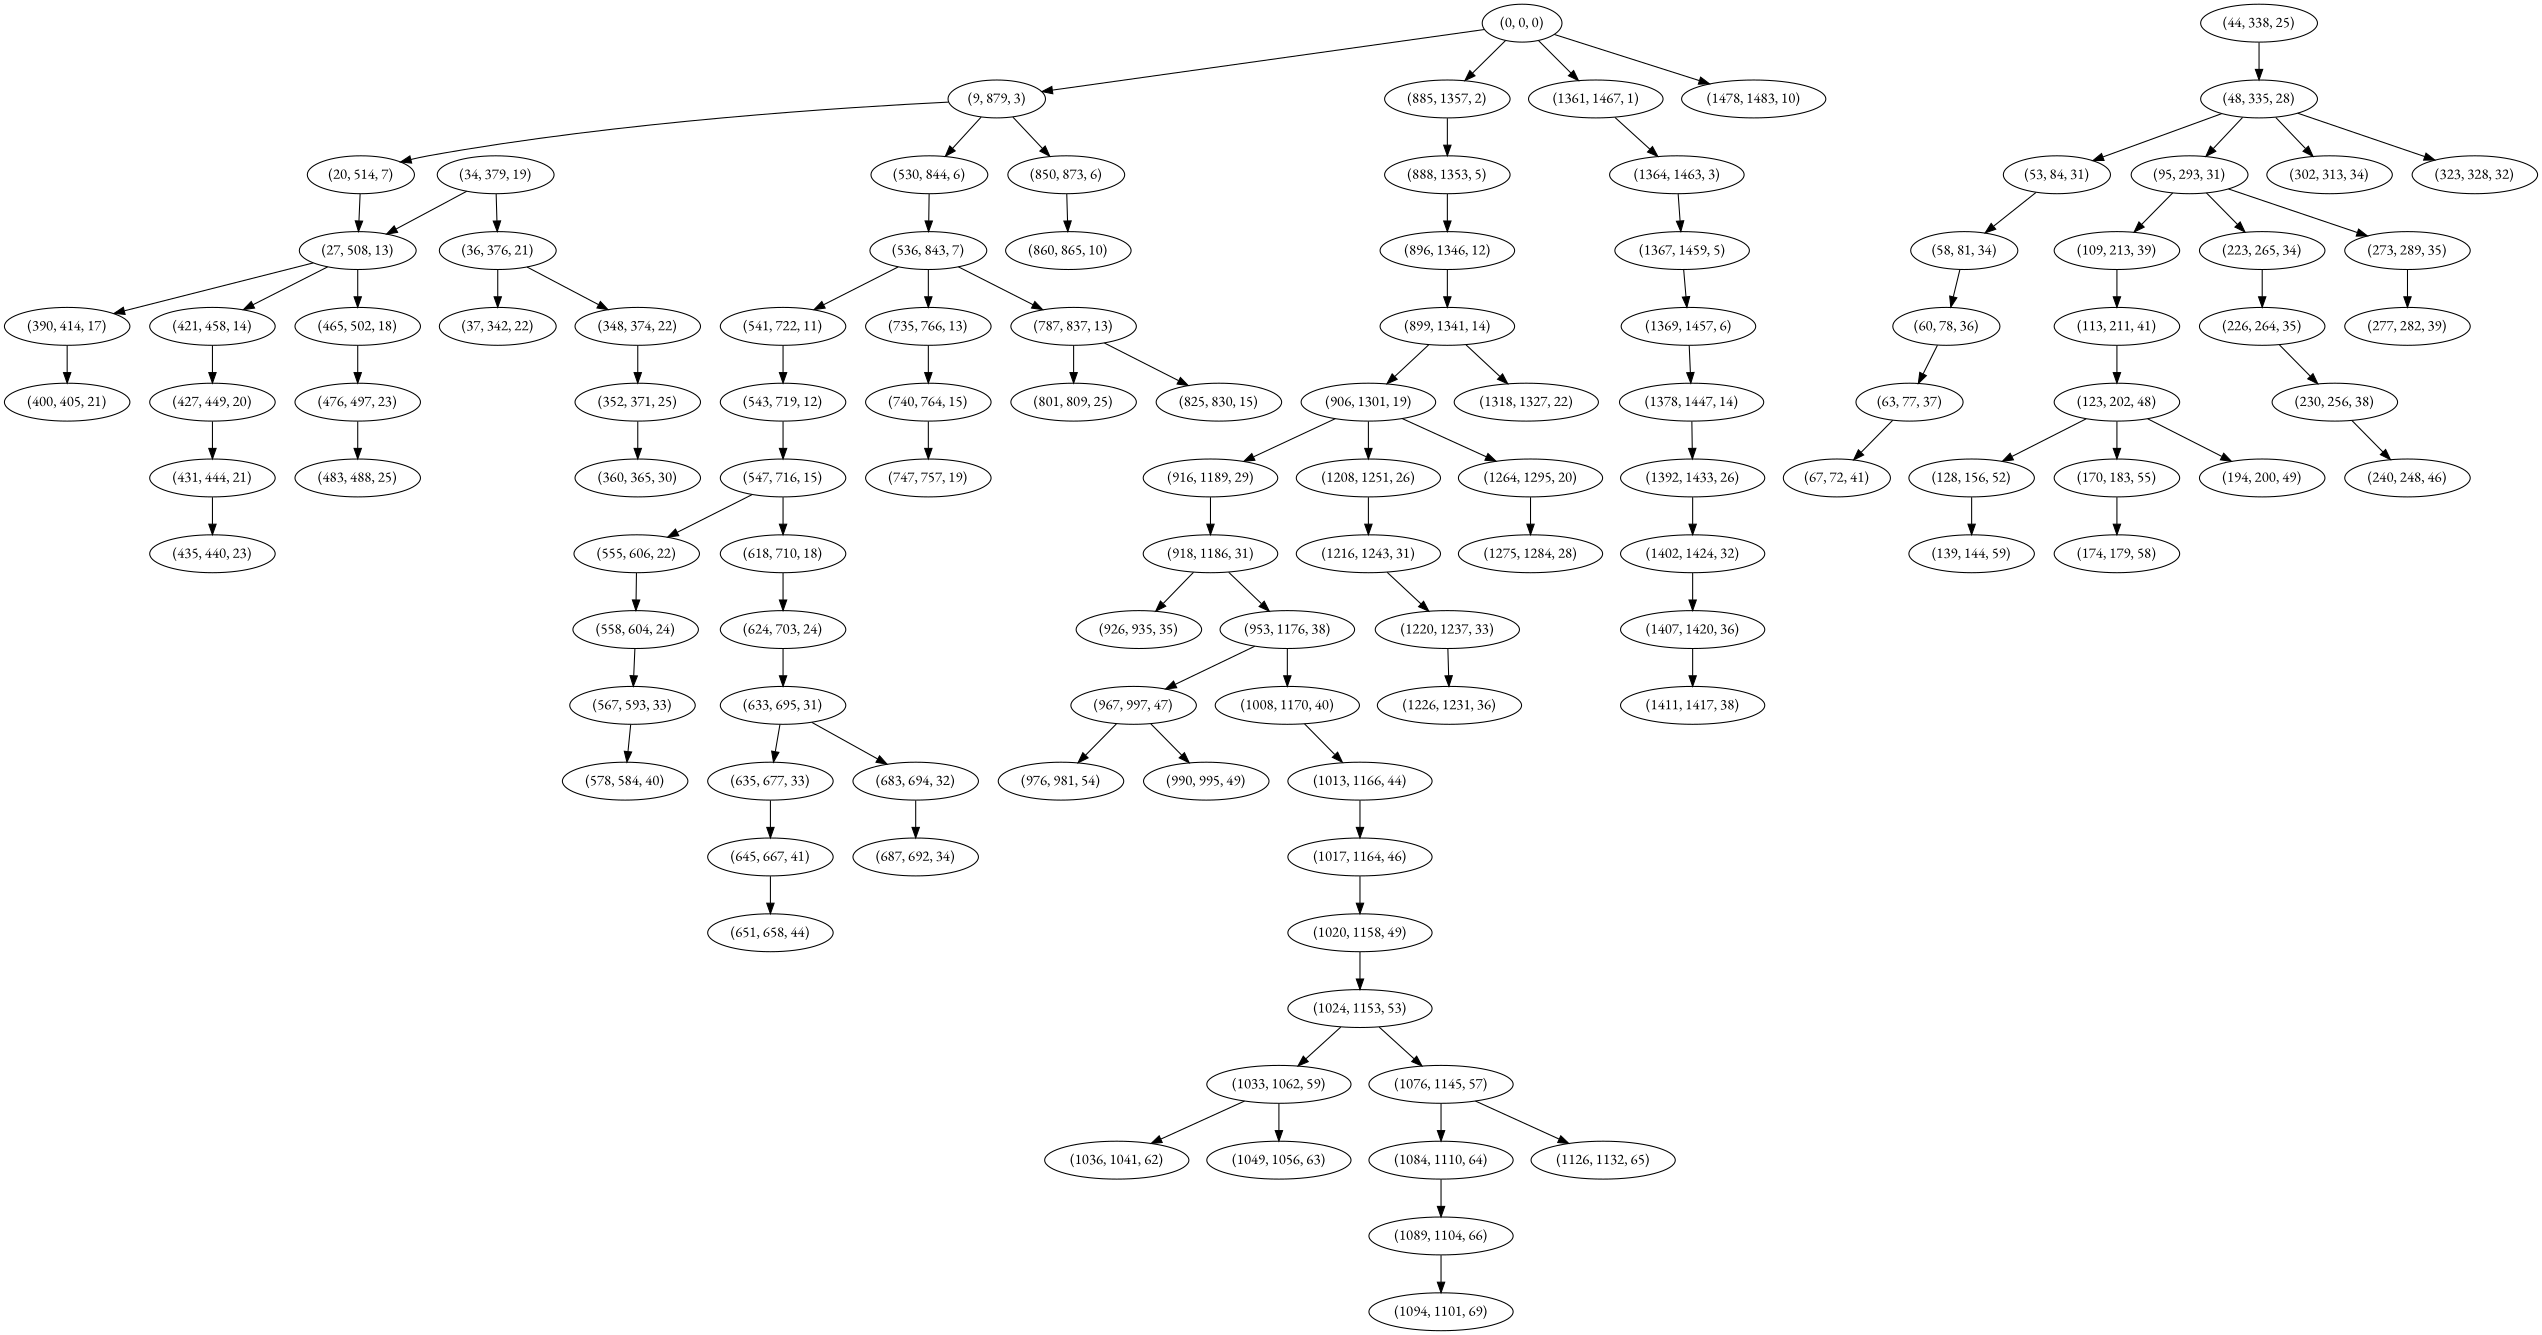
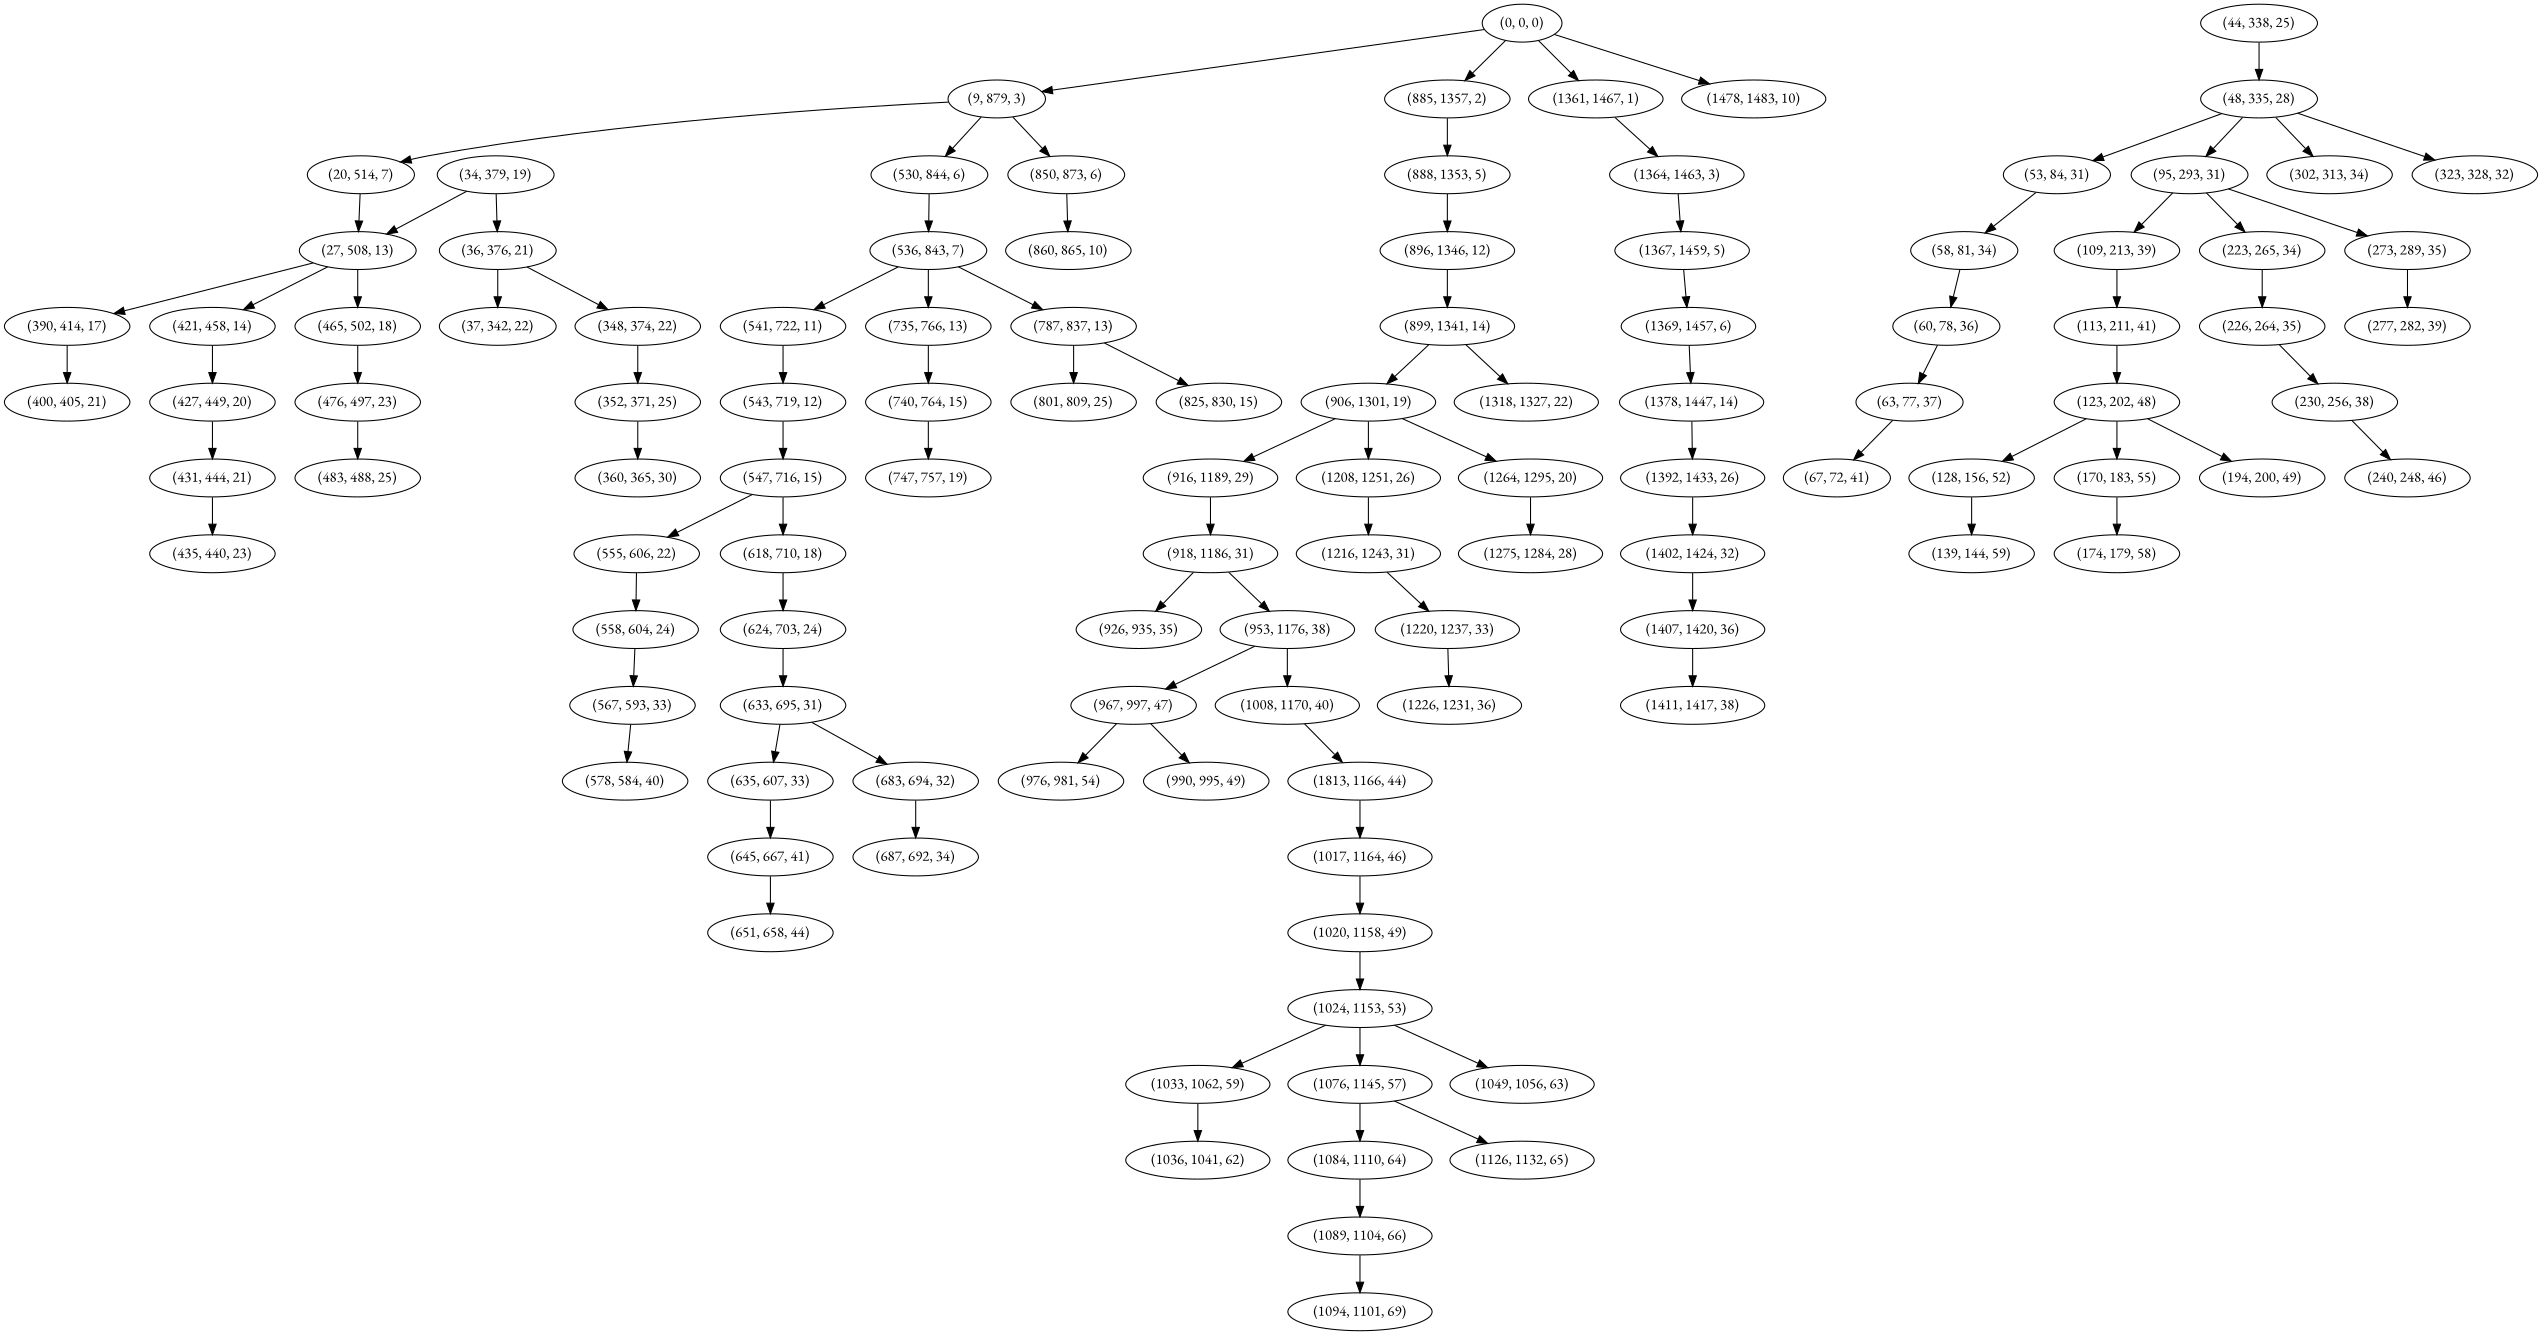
node "(635, 677, 33)": label "(635, 677, 33)" -> "(635, 607, 33)"
node "(1013, 1166, 44)": label "(1013, 1166, 44)" -> "(1813, 1166, 44)"
edge "(1033, 1062, 59)" -> "(1049, 1056, 63)": now "(1024, 1153, 53)" -> "(1049, 1056, 63)"
